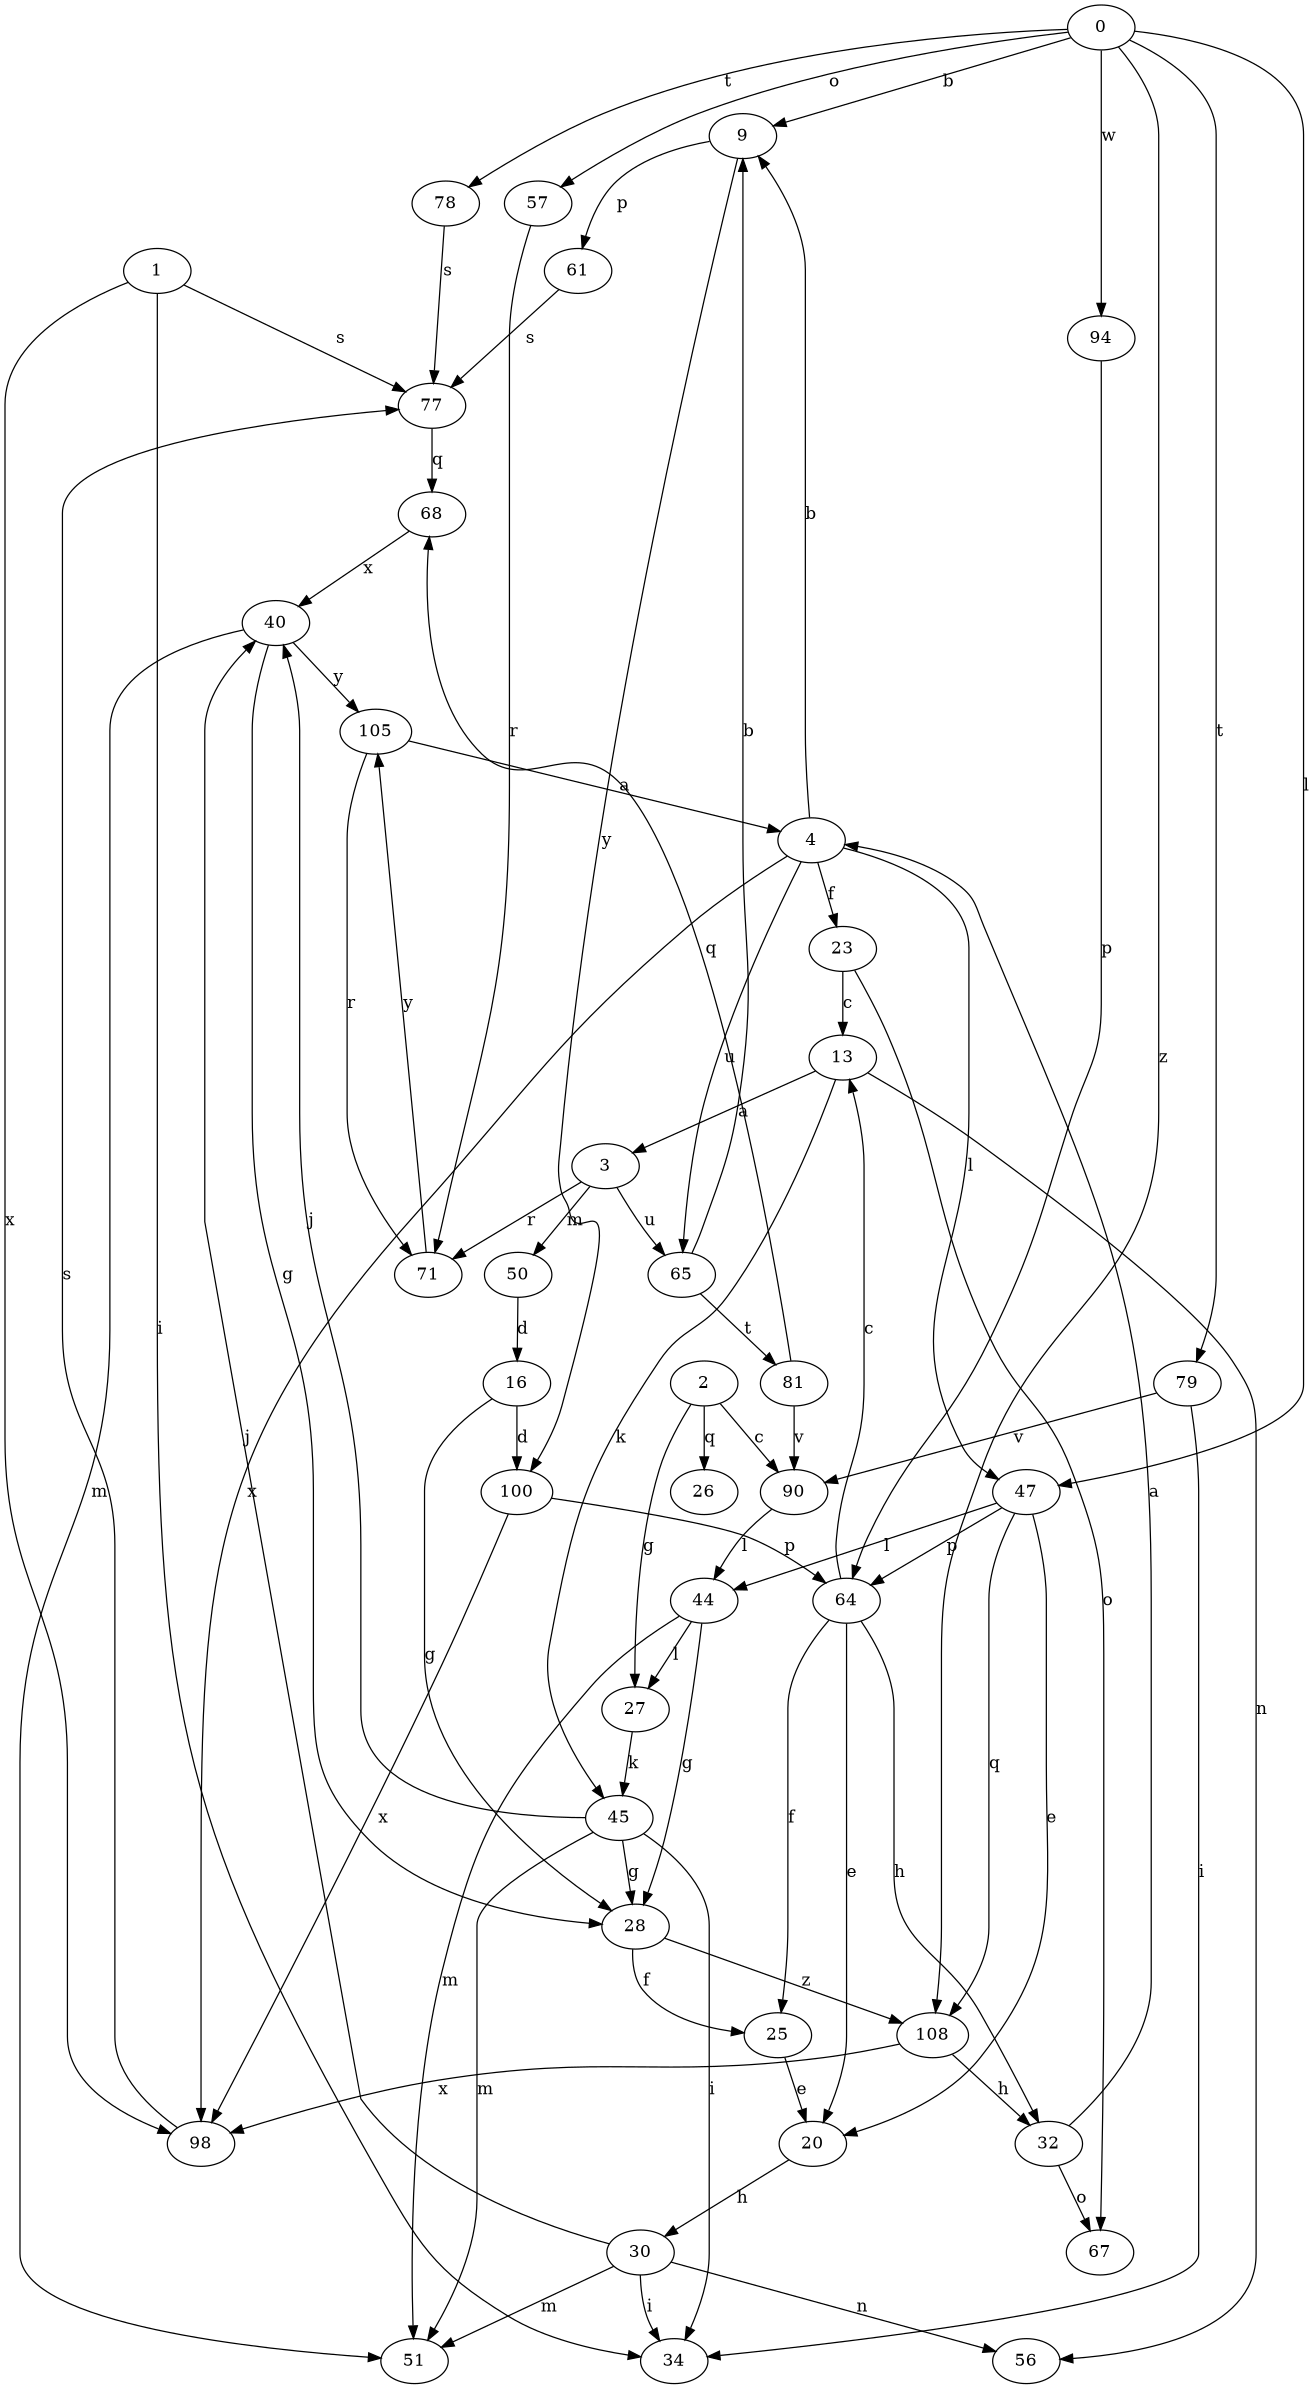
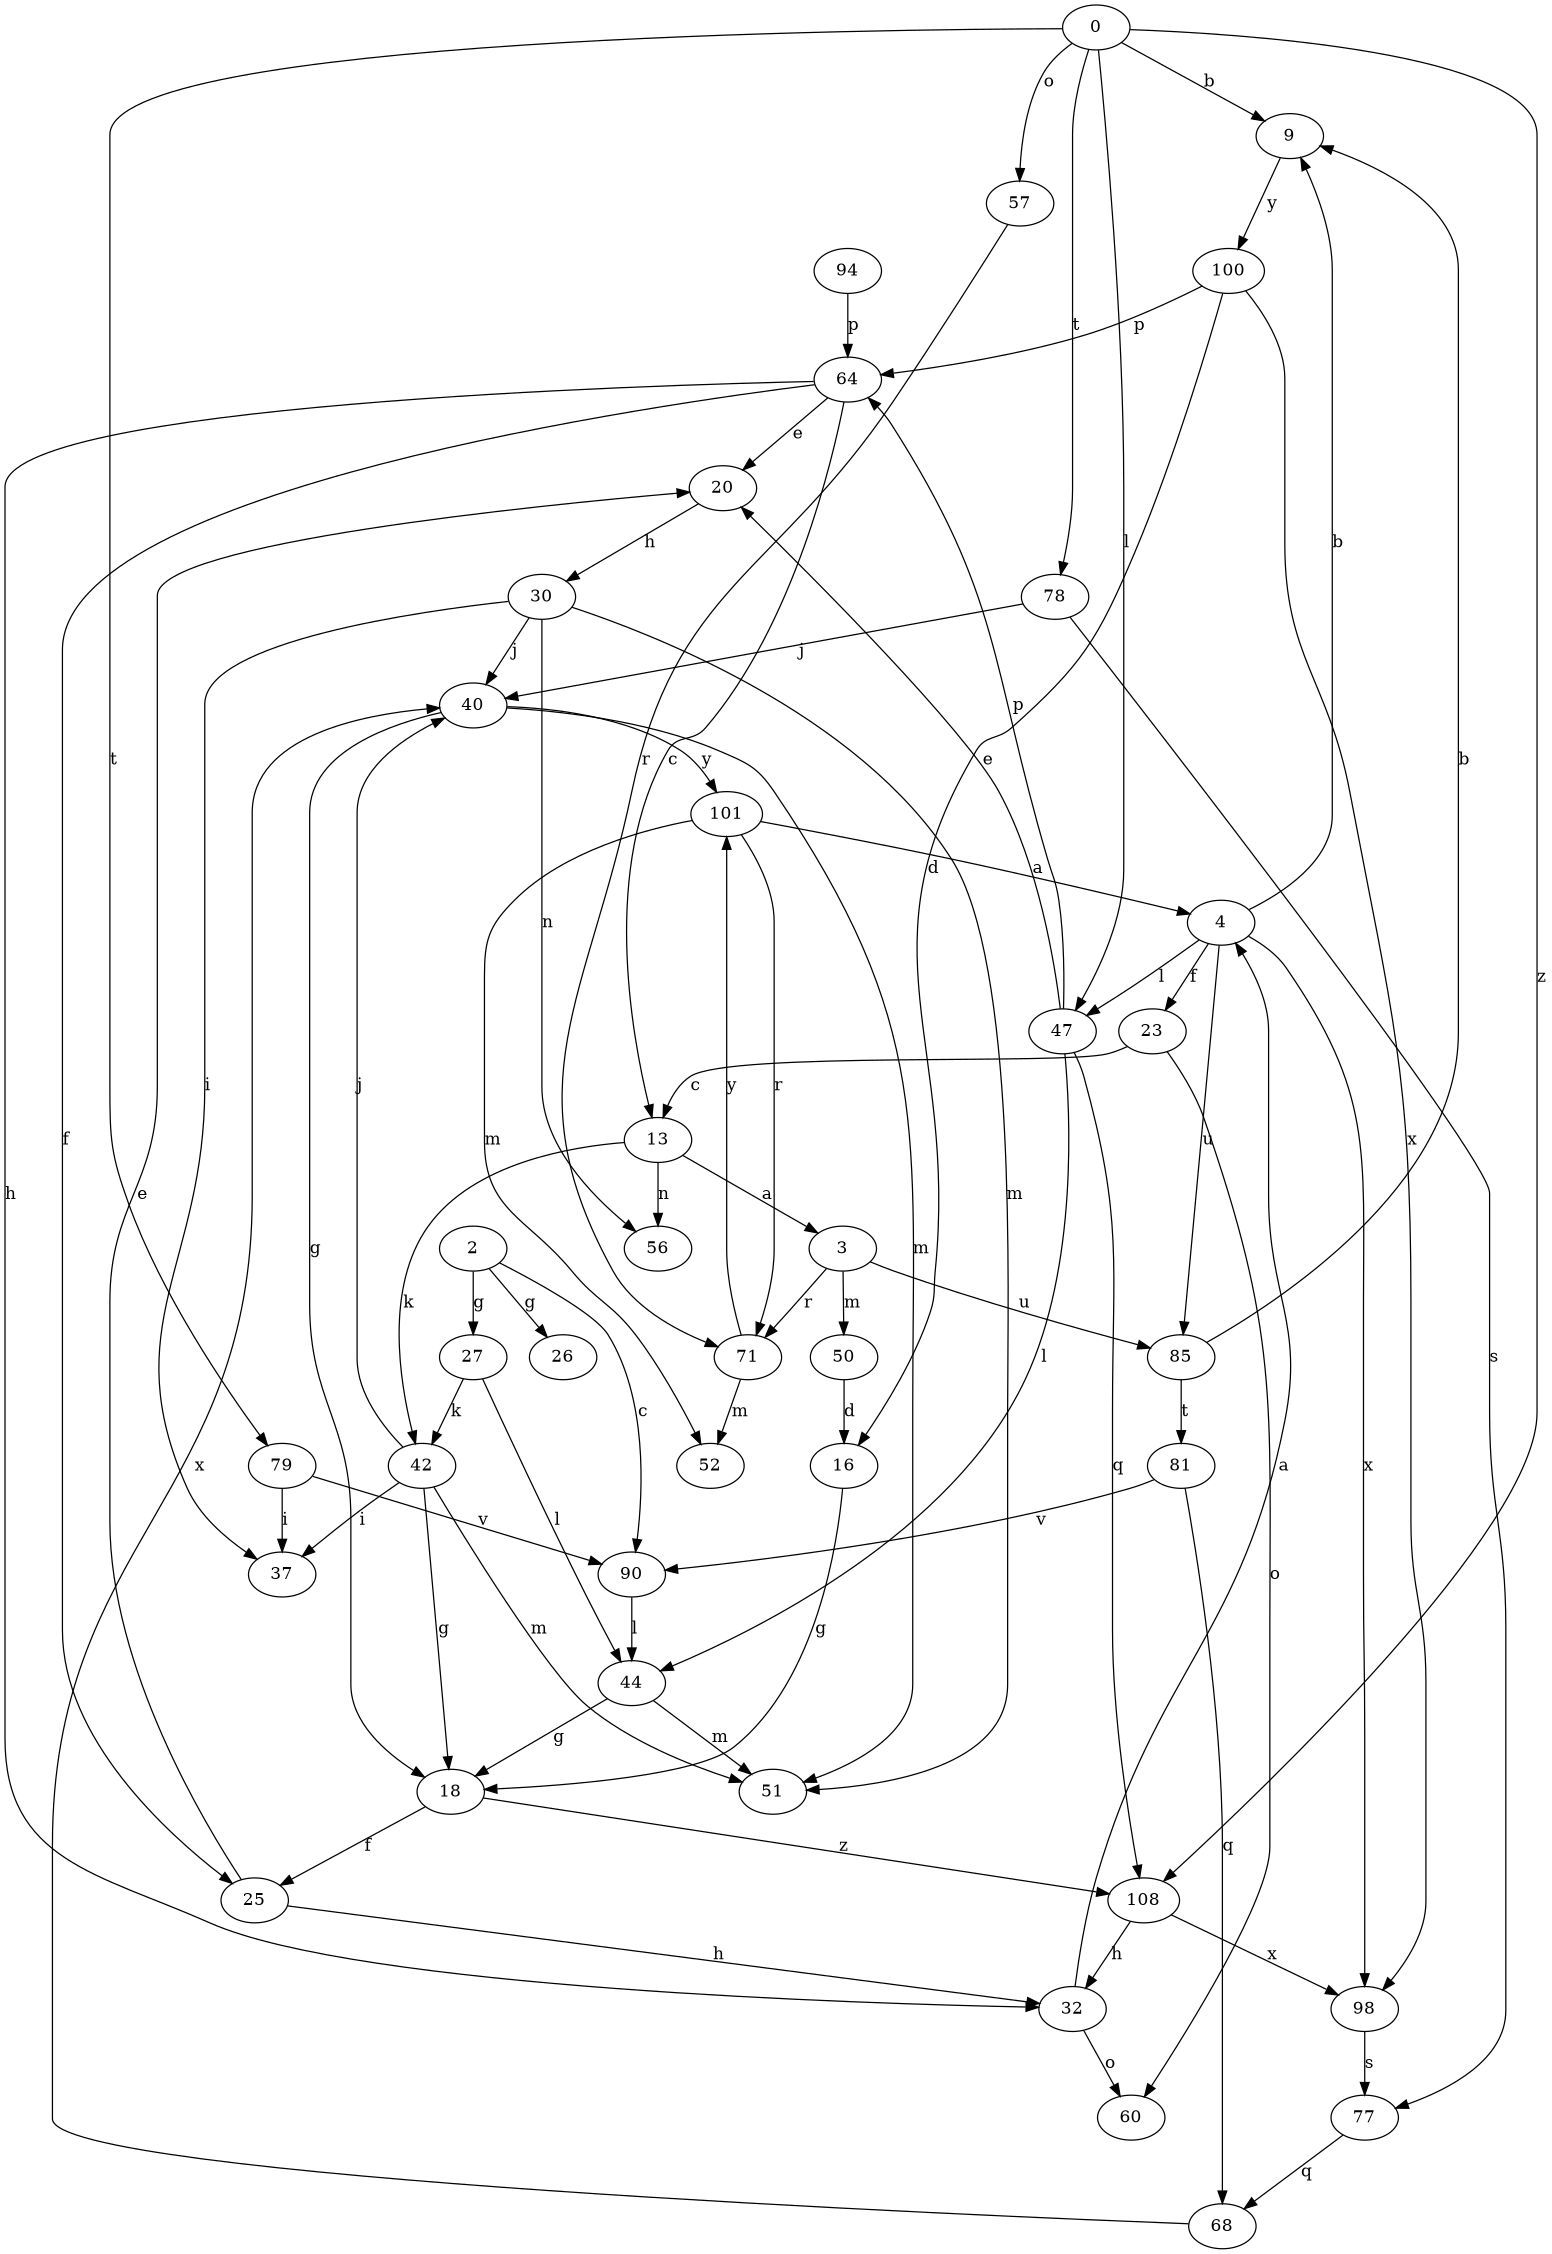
edge "0" -> "94": removed, label "w"
node "1": removed
node "61": removed
edge "78" -> "40": added, label "j"
node "105": label "105" -> "101"
node "65": label "65" -> "85"
edge "16" -> "100": reversed
edge "2" -> "26": label "q" -> "g"
node "52": added
edge "44" -> "27": reversed
node "45": label "45" -> "42"
node "28": label "28" -> "18"
edge "25" -> "32": added, label "h"
node "67": label "67" -> "60"
node "34": label "34" -> "37"
